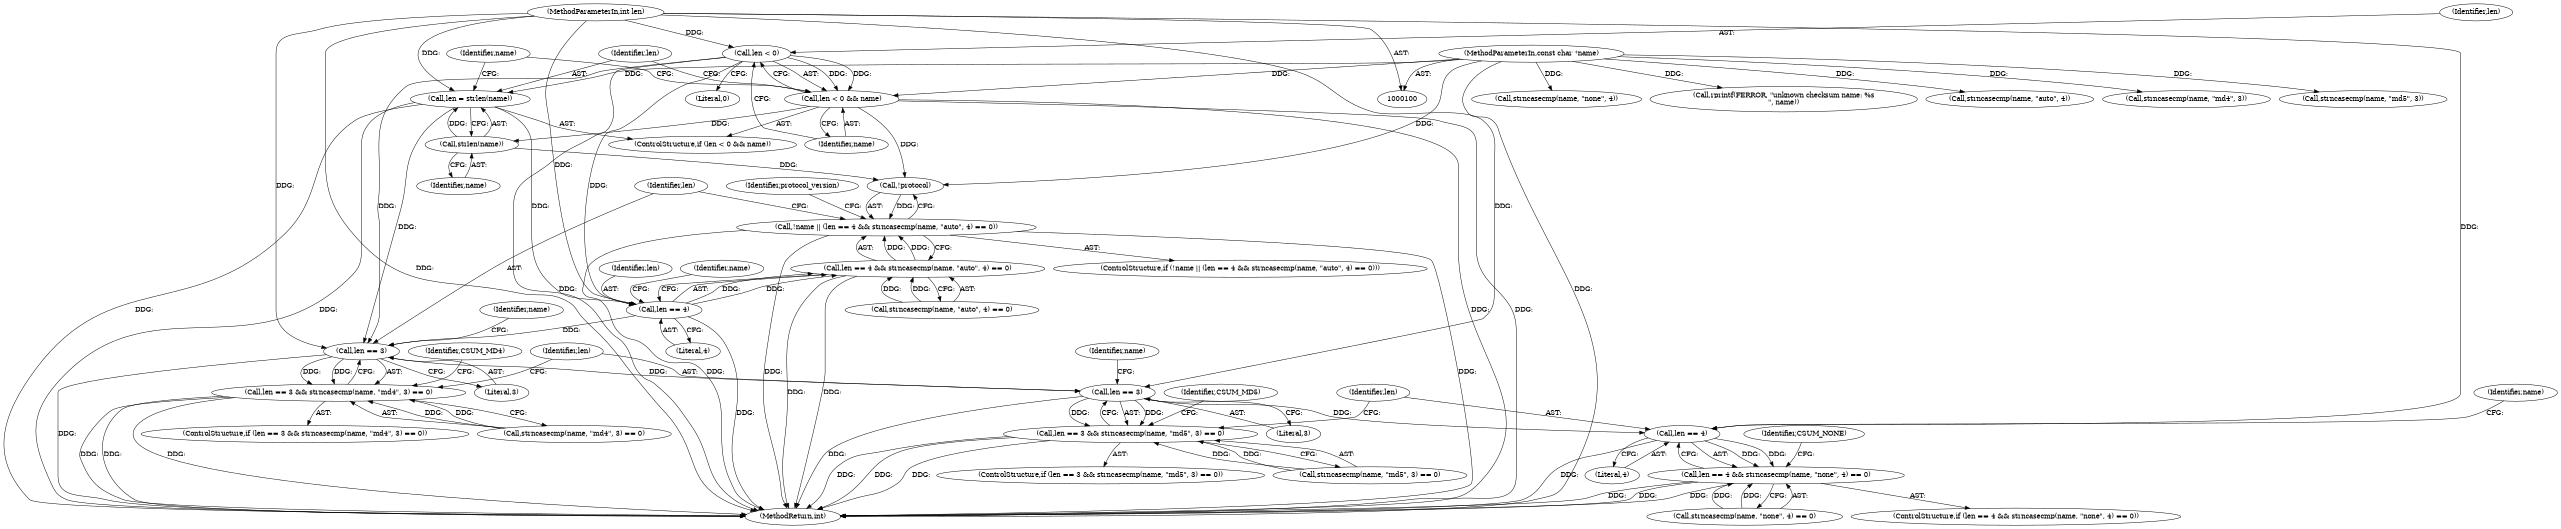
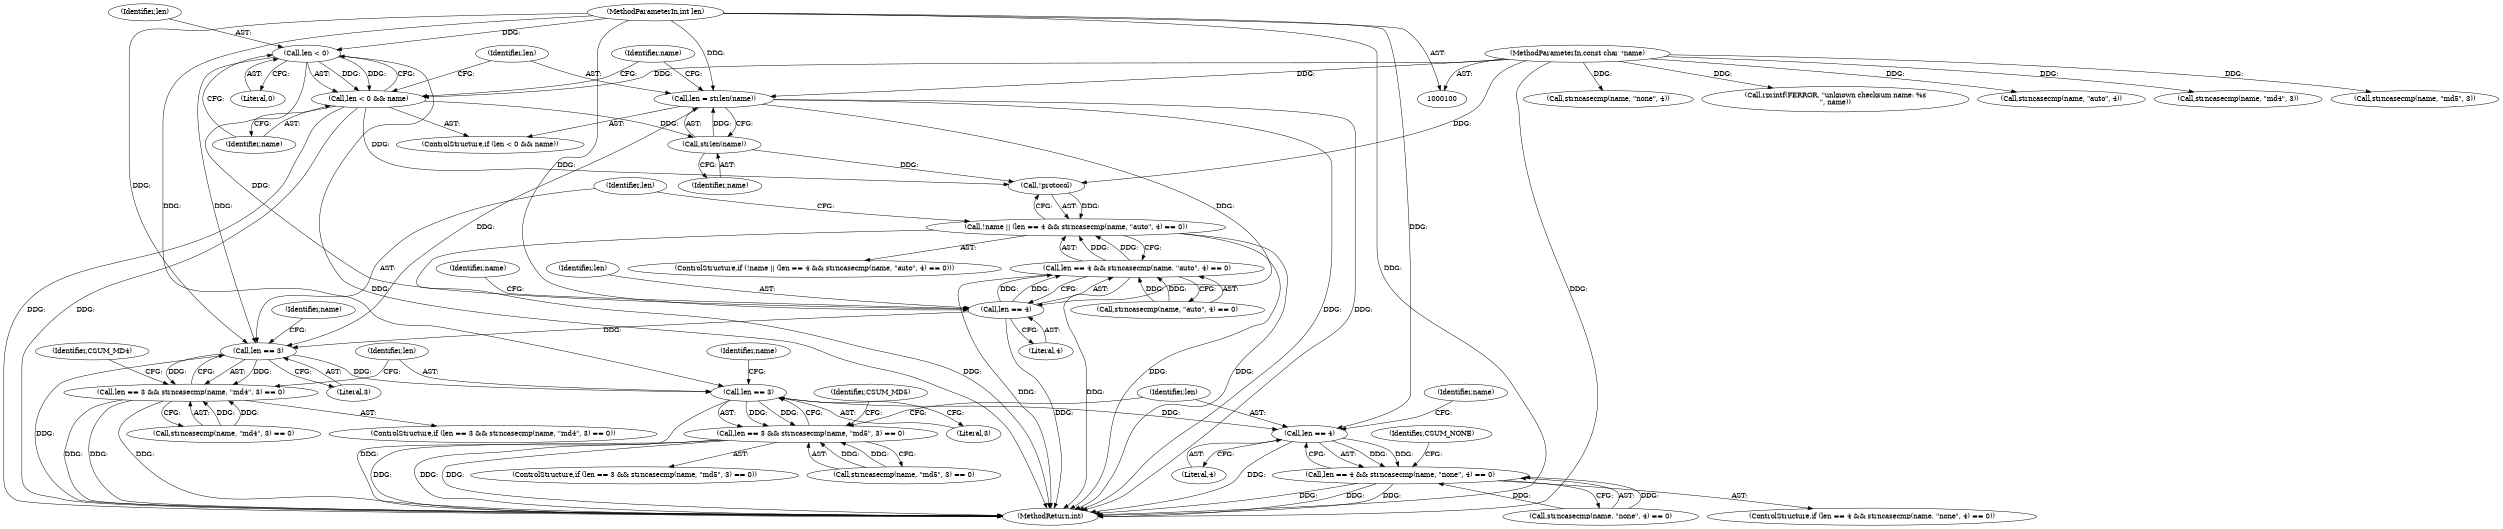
edge "(Literal,0)" -> "(Call,len < 0)": added, label "AST:"
node "(Identifier,protocol_version)": removed
